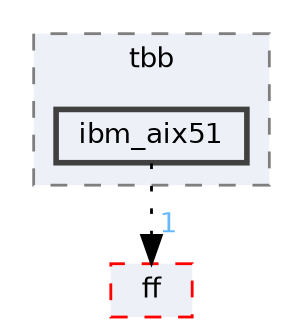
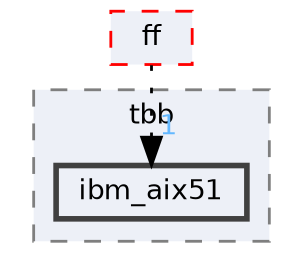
edge "ibm_aix51" -> "ff": reversed
